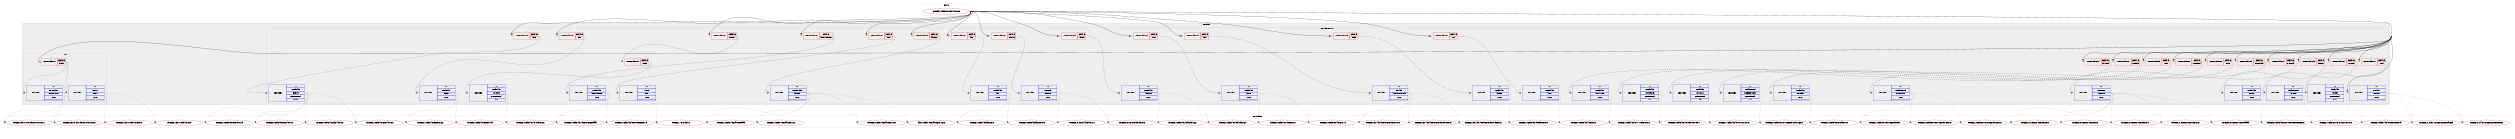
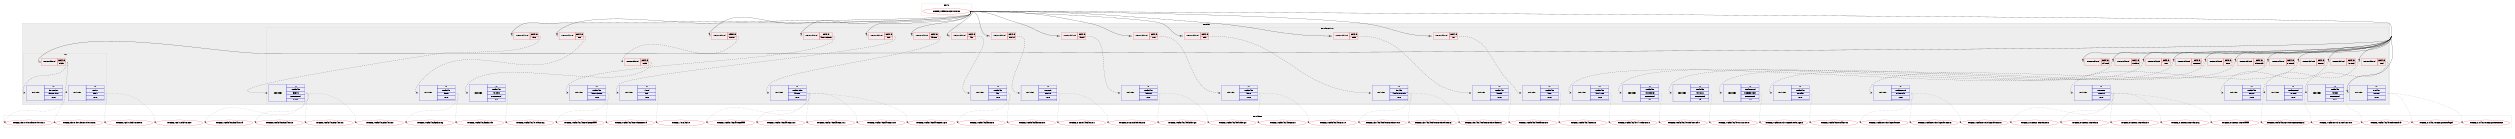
node "portage://media-video/ffmpeg-4.1.4": added
node "flac://media-video/ffmpeg-3.4.6-r1": label "flac://media-video/ffmpeg-3.4.6-r1" -> "portage://media-video/ffmpeg-3.4.6-r1"
node "portage://sys-dev/ncurses-6.1_p20190609": label "portage://sys-dev/ncurses-6.1_p20190609" -> "portage://sys-libs/ncurses-6.1_p20190609"
